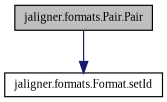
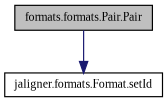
node "jaligner.formats.Pair.Pair": label "jaligner.formats.Pair.Pair" -> "formats.formats.Pair.Pair"
